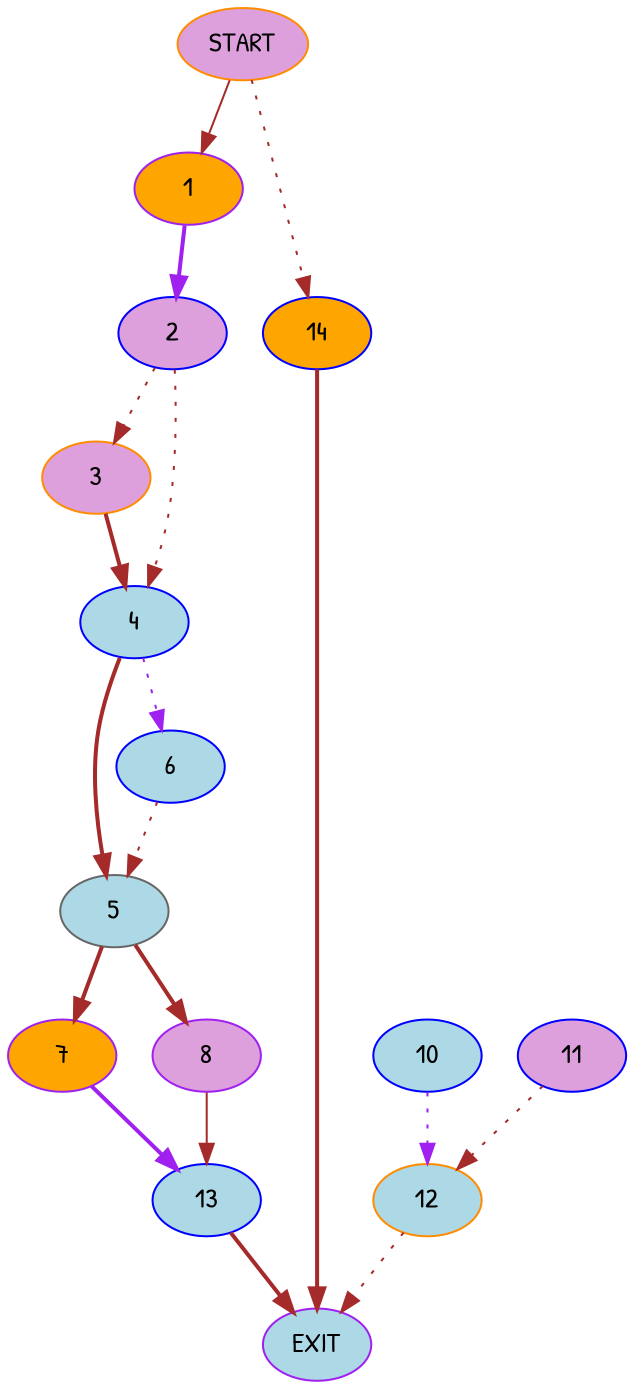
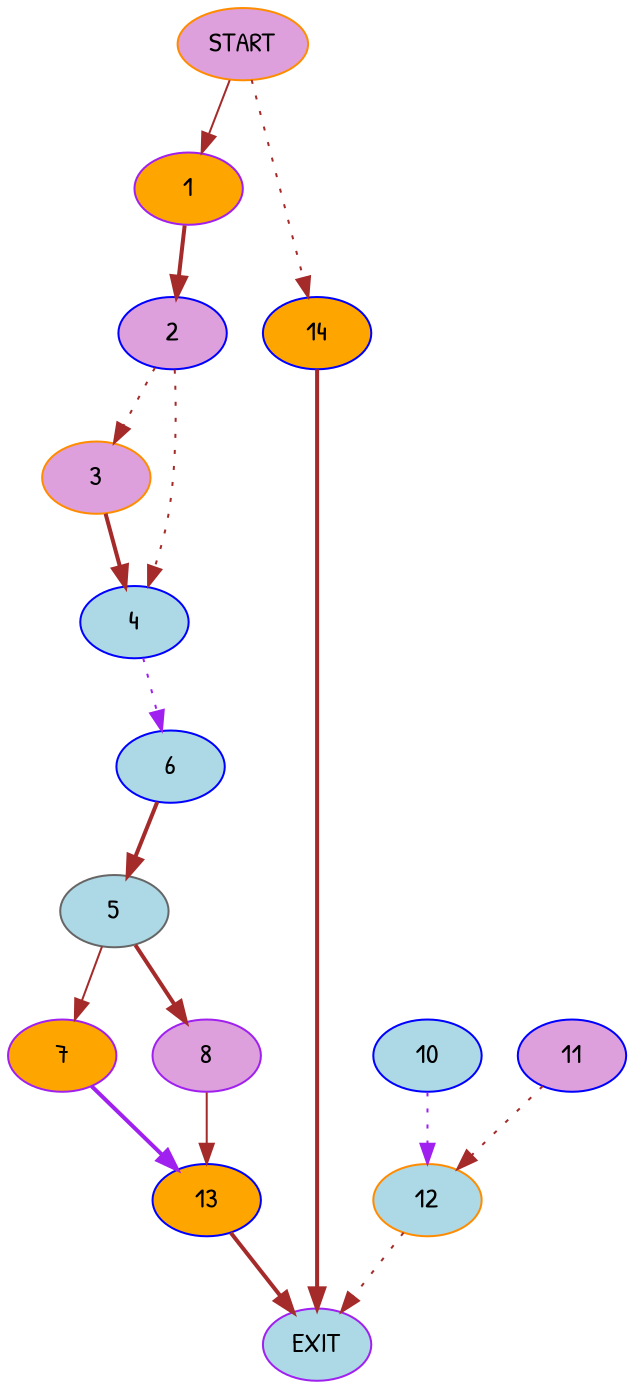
edge "1" -> "2": color purple -> brown
edge "4" -> "5": removed
edge "6" -> "5": style dotted -> bold
edge "5" -> "7": style bold -> solid
node "13": fillcolor lightblue -> orange
